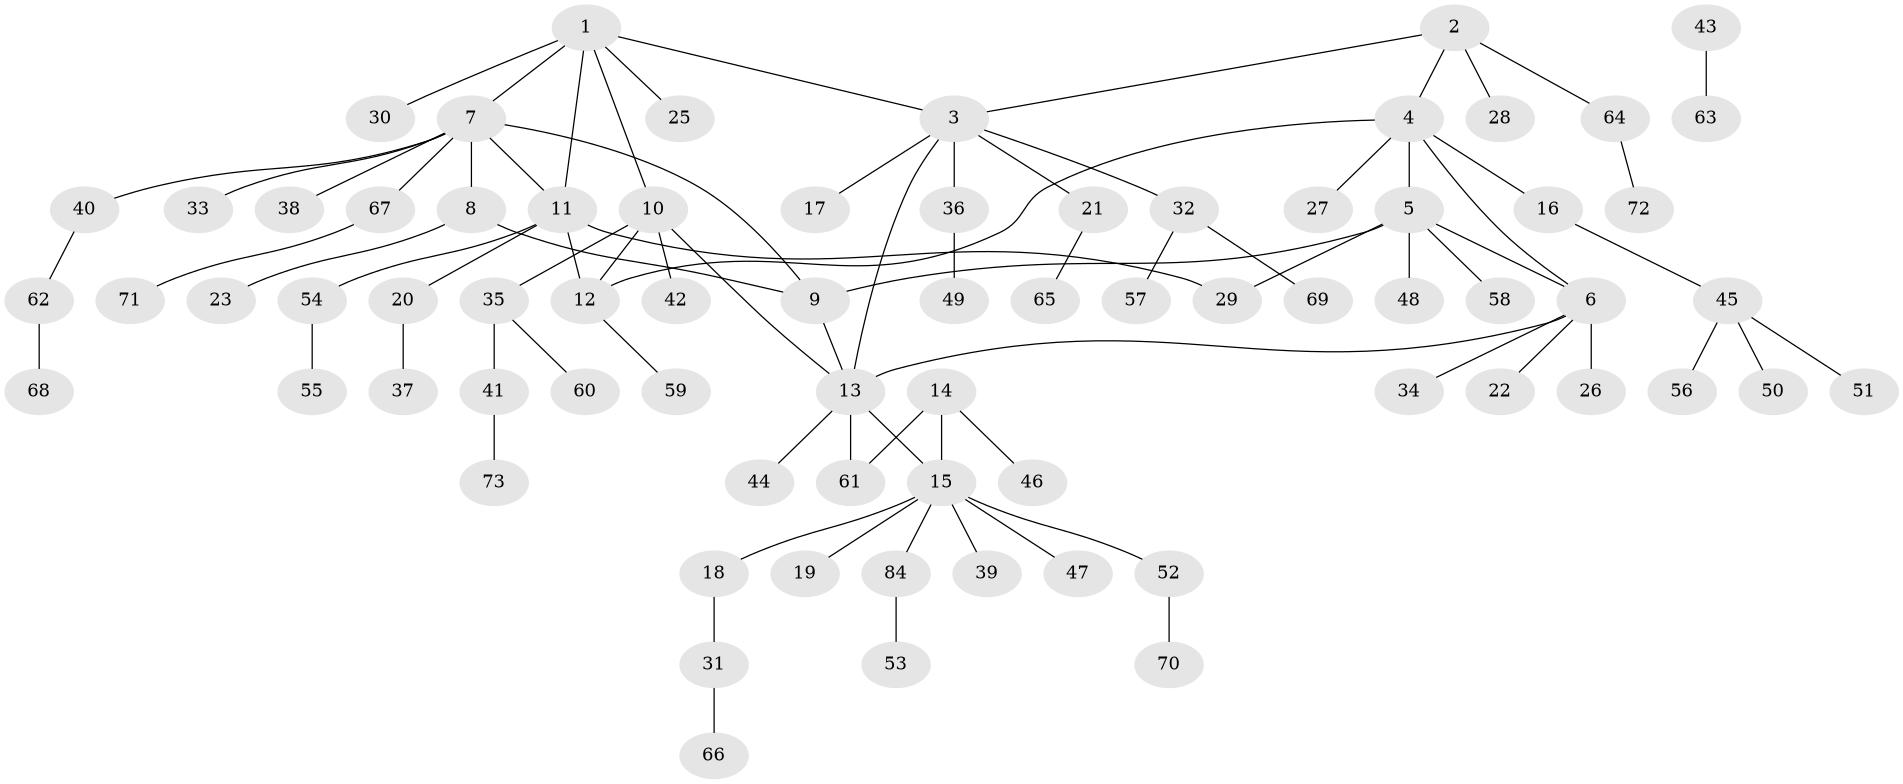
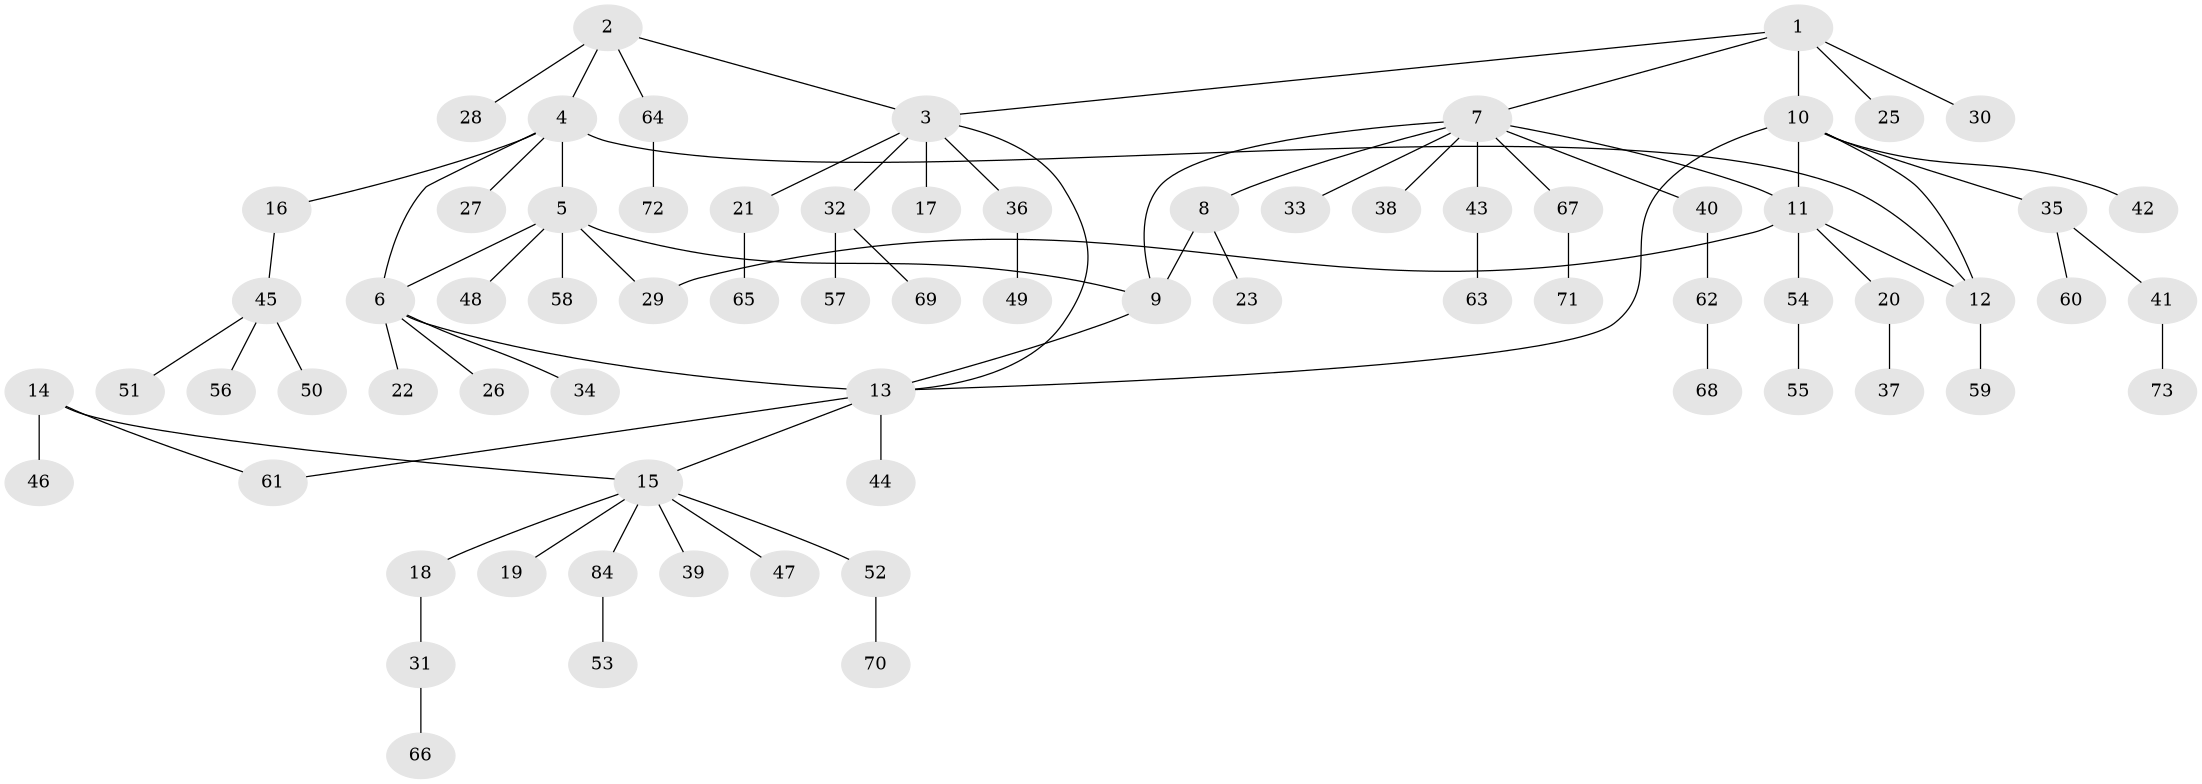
edge "1" -- "11": now "10" -- "11"
edge "7" -- "43": added
